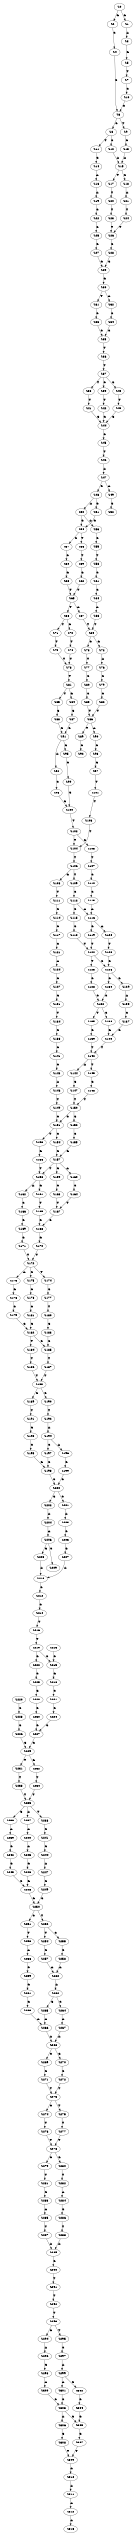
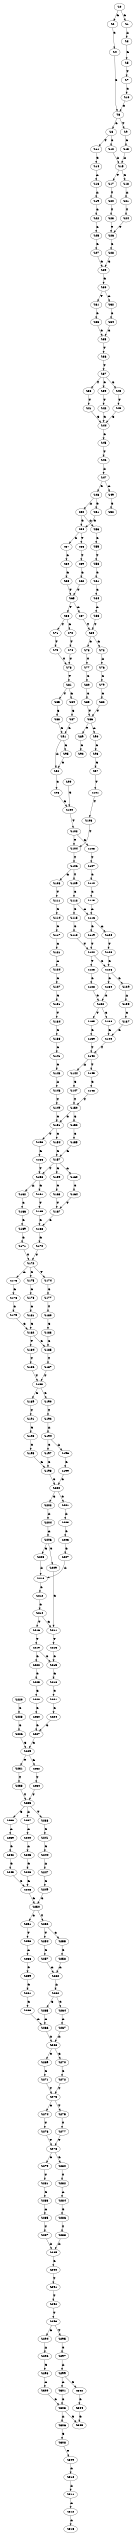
edge "S95" -> "S99": now "S95" -> "S94"
node "S211": added
node "S307": removed
